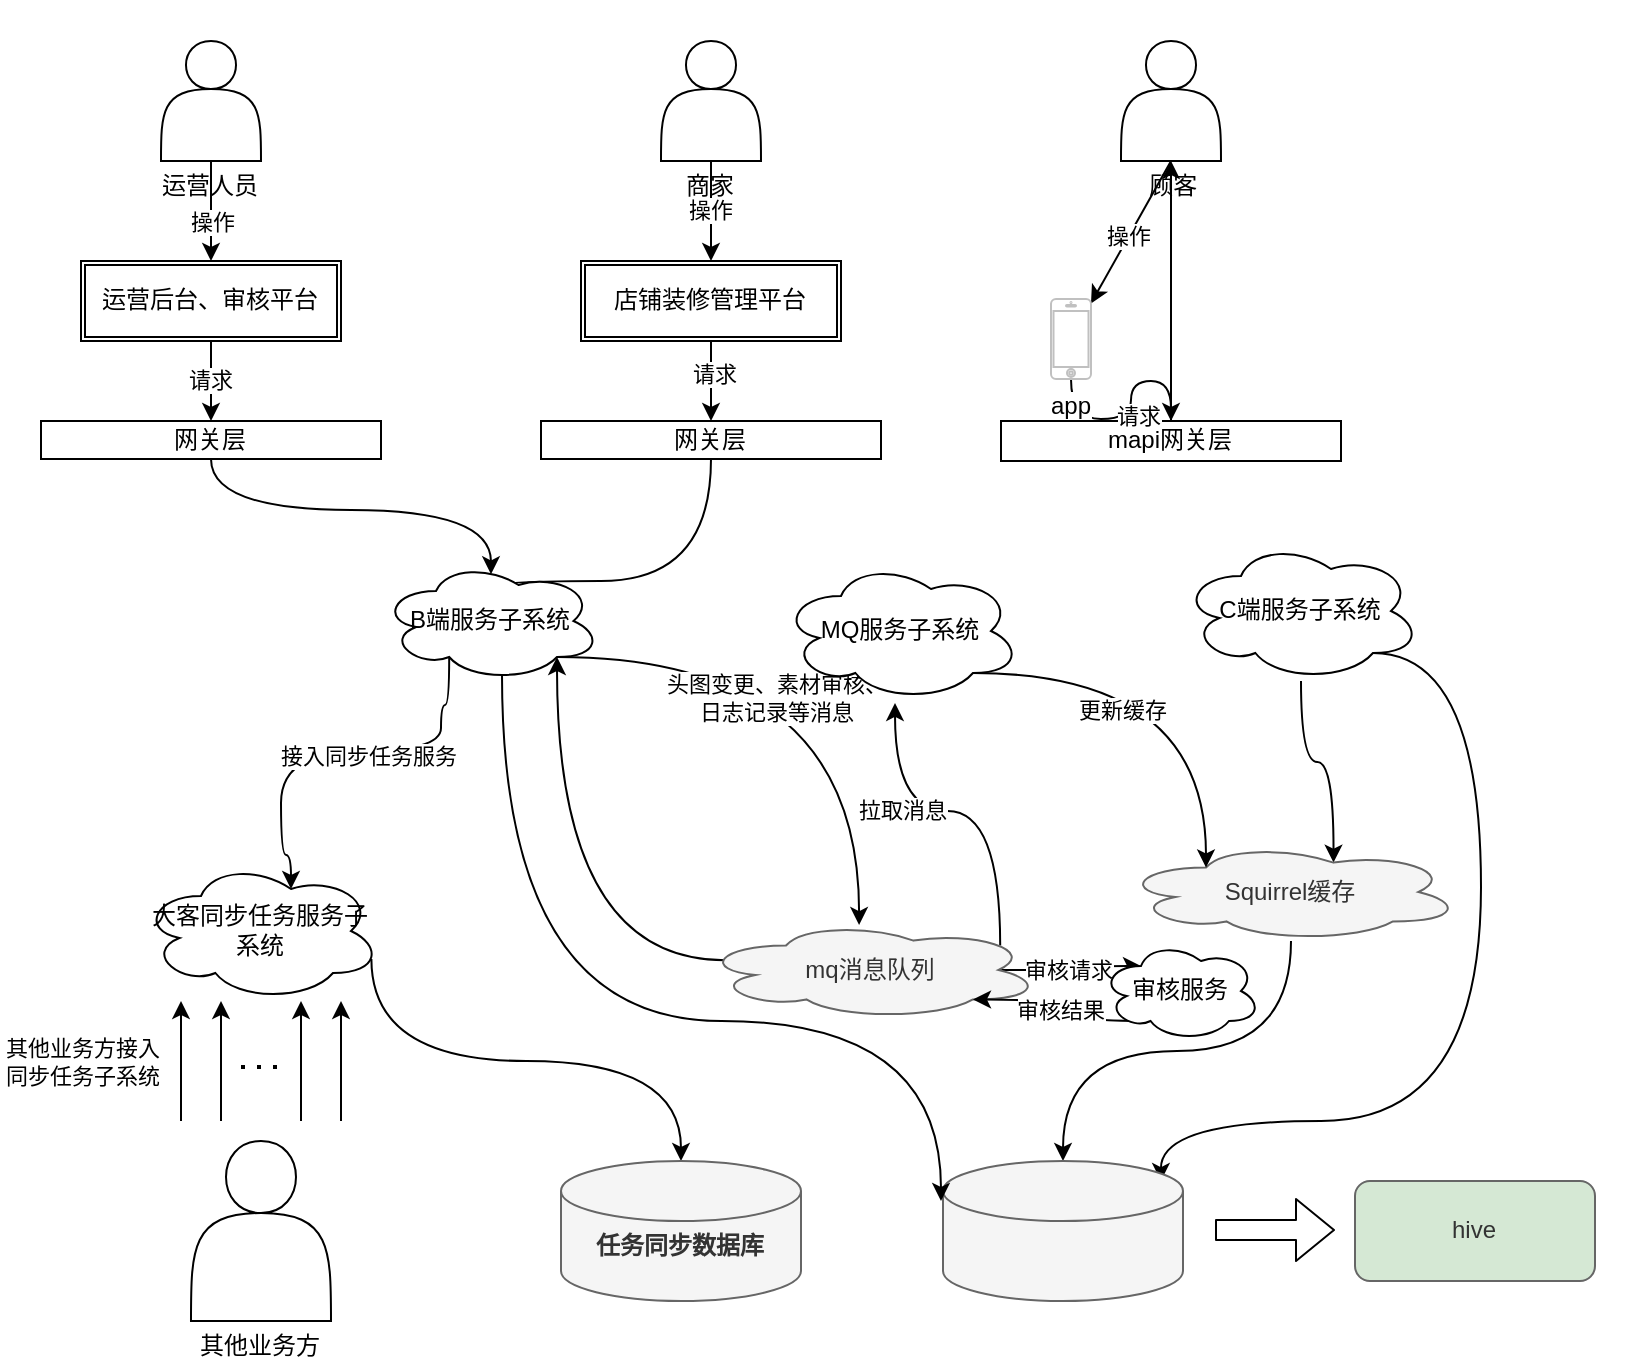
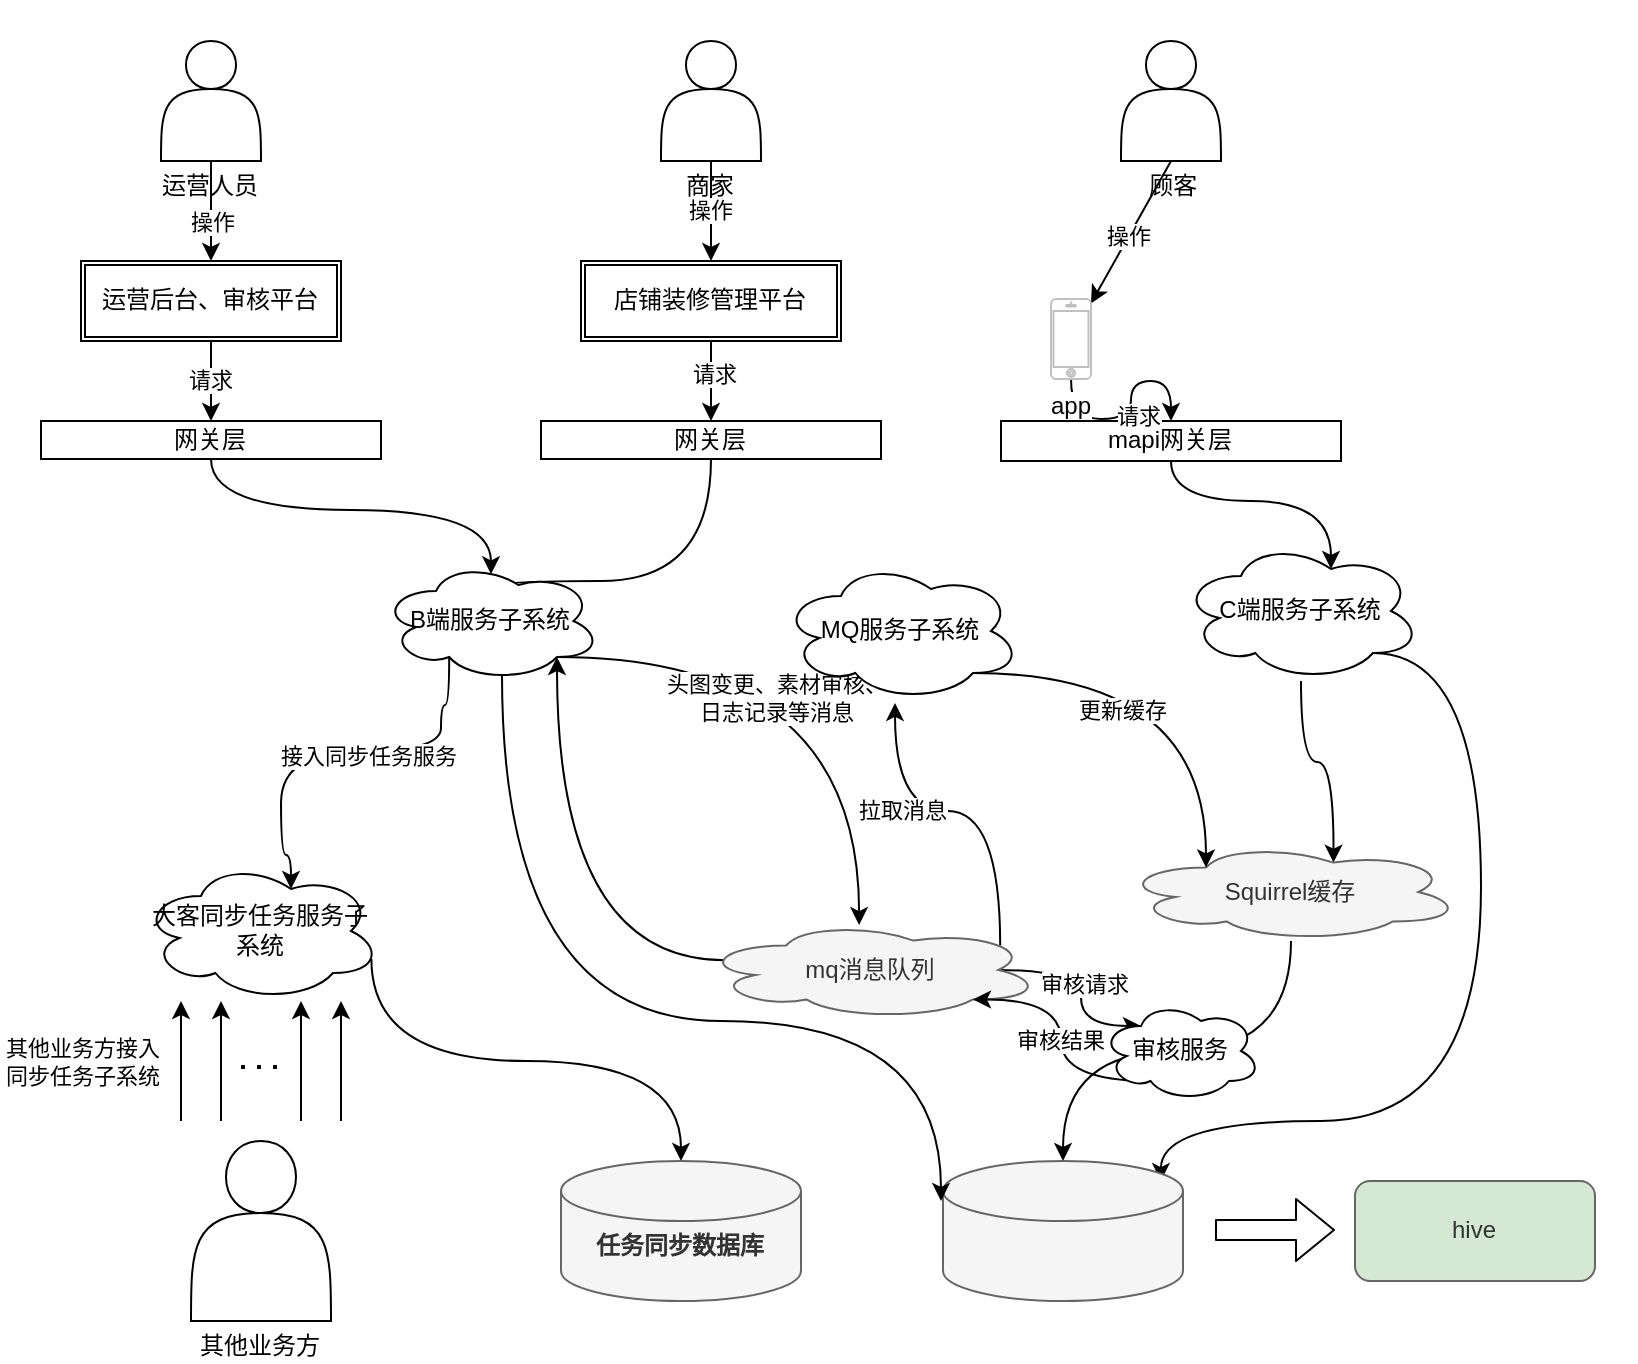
edge "mapi网关层" -> "顾客": now "mapi网关层" -> "C端服务子系统"
node "审核服务": moved (1181, 991) -> (1181, 1051)
